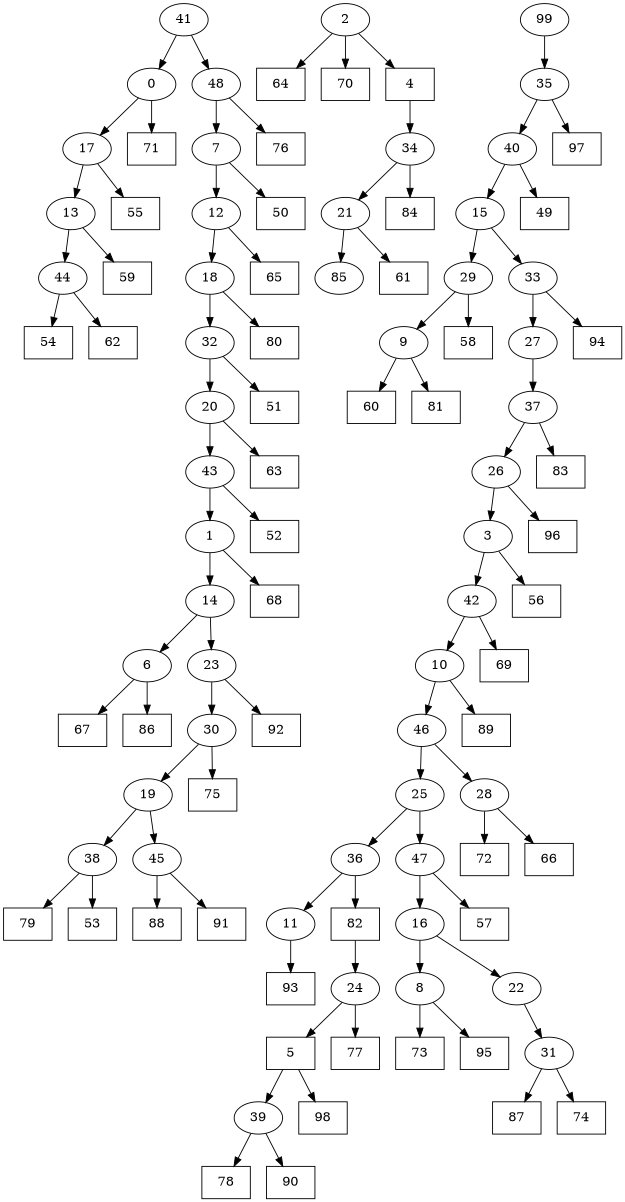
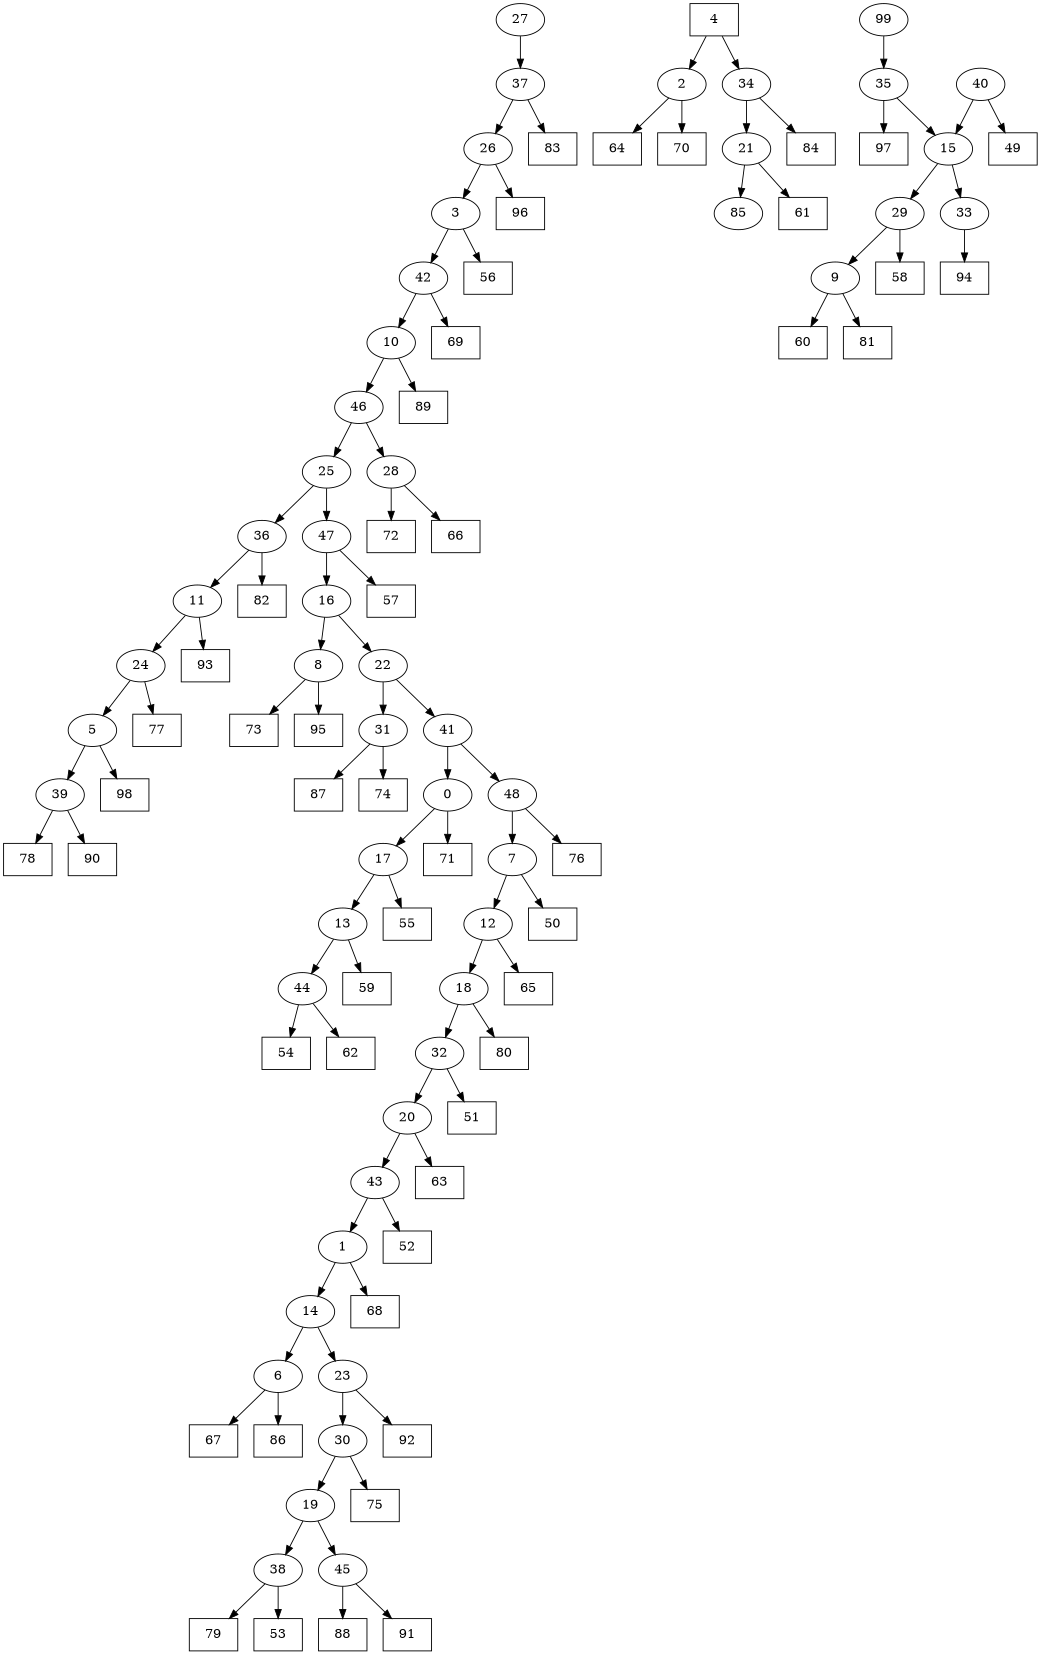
edge "2" -> "4": reversed
edge "35" -> "40": now "35" -> "15"
edge "33" -> "27": removed
edge "22" -> "41": added
edge "82" -> "24": now "11" -> "24"
node "5": shape box -> ellipse
